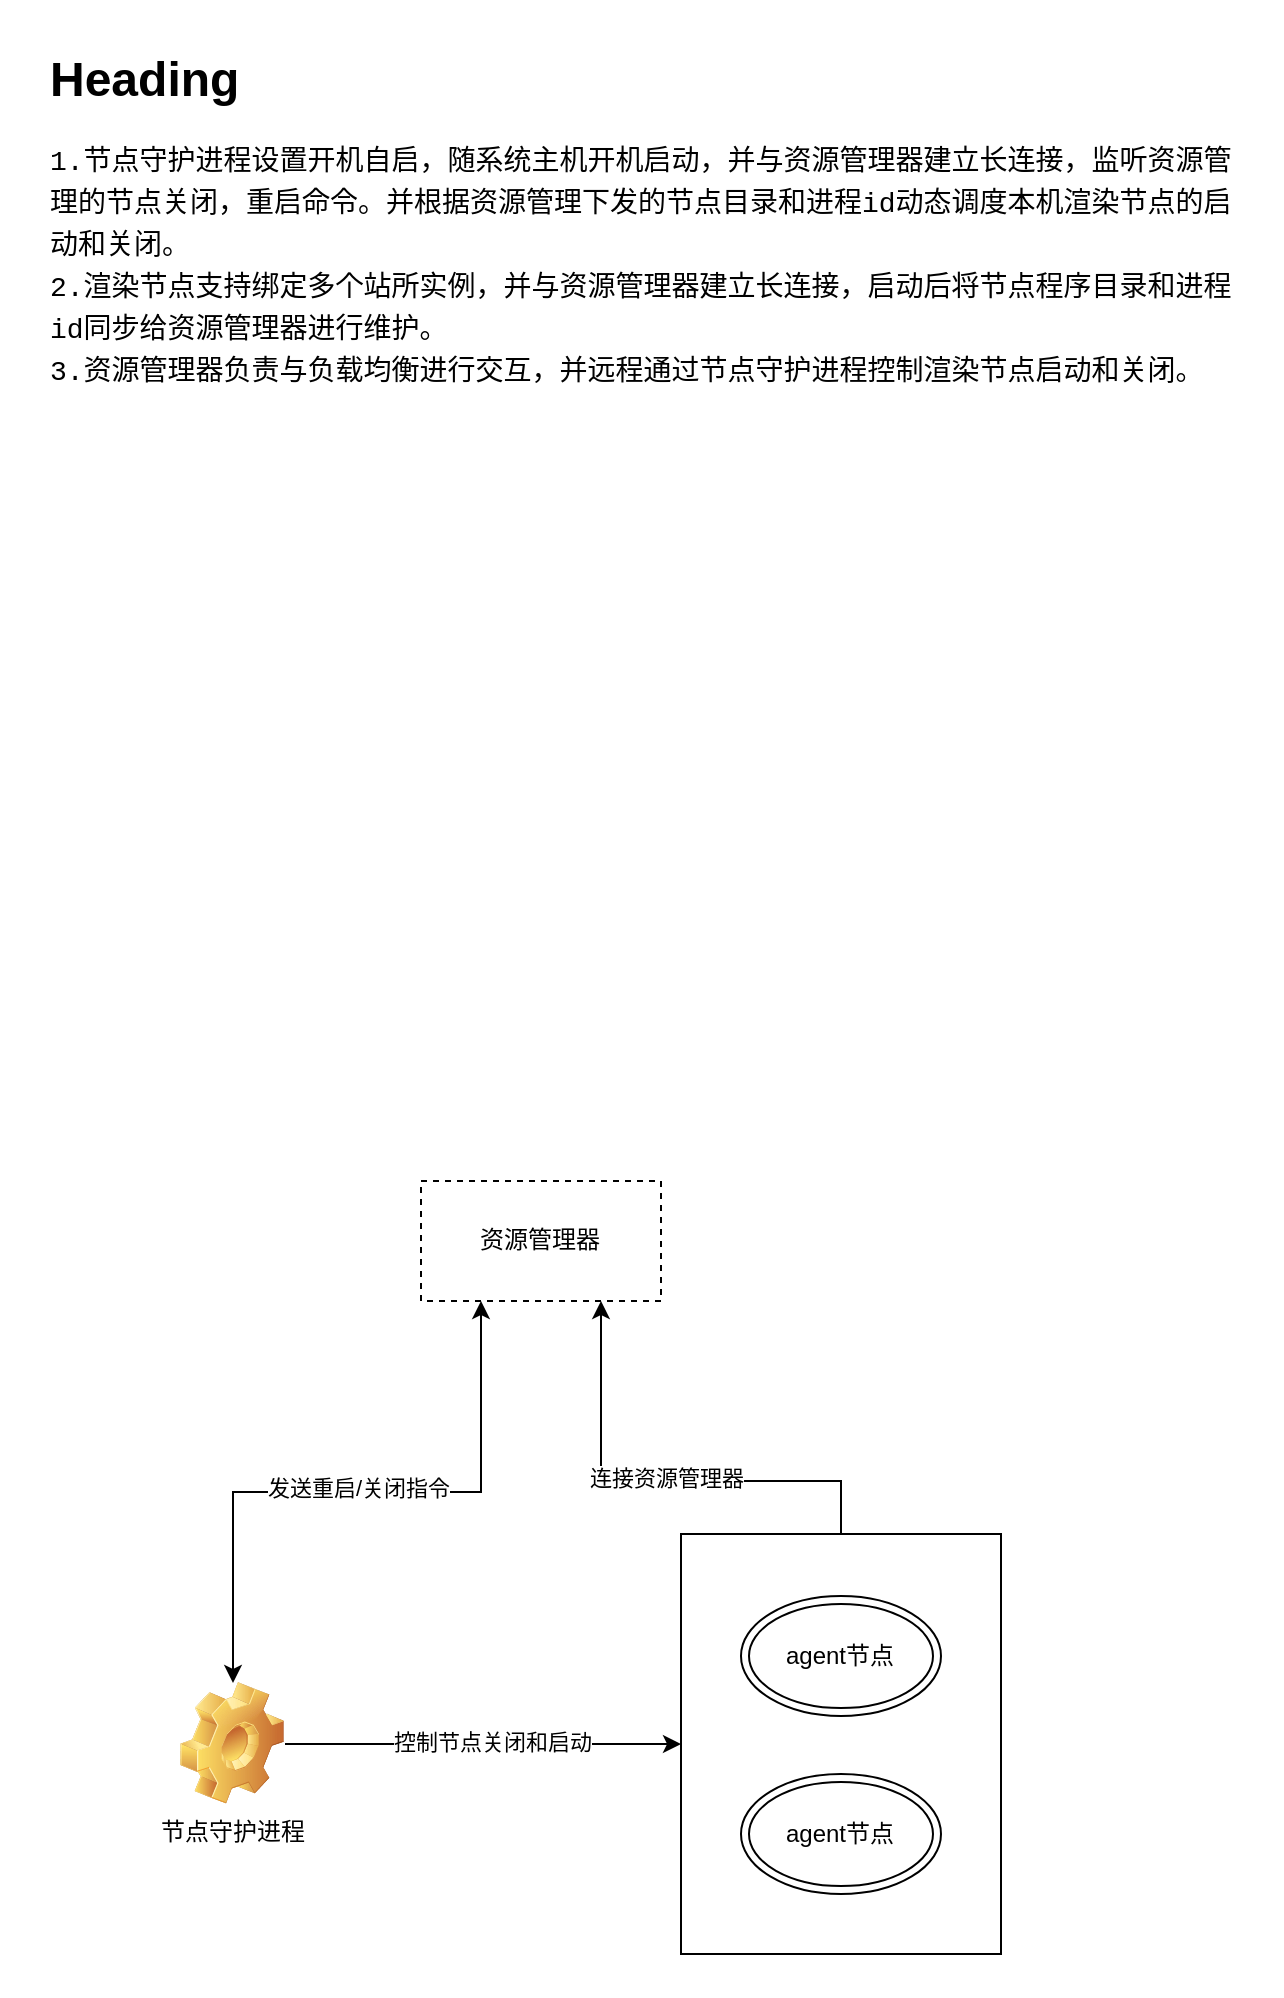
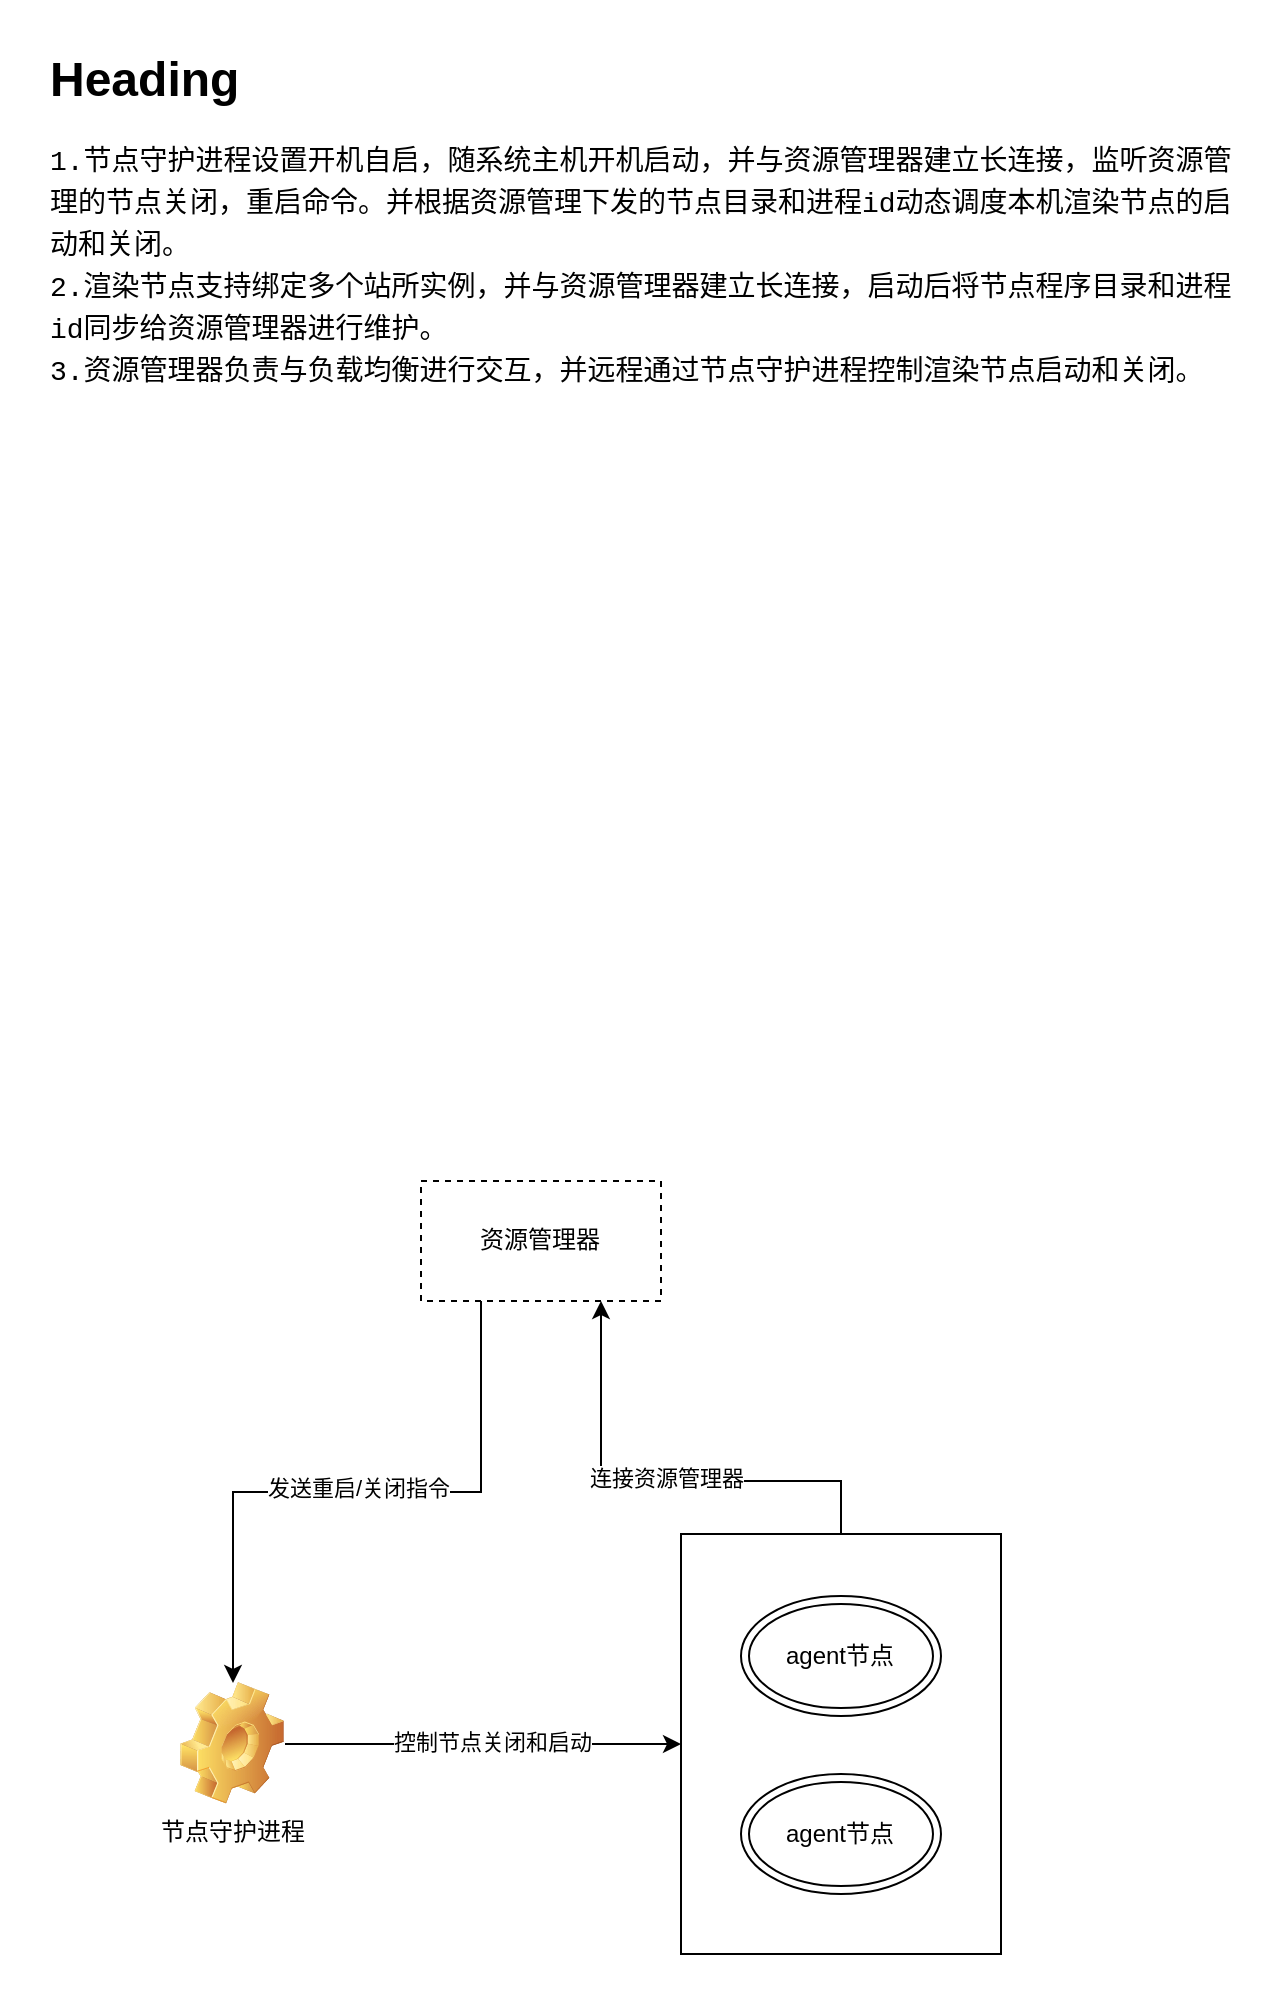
edge "资源管理器" -- "节点守护进程": arrowhead classic -> none
